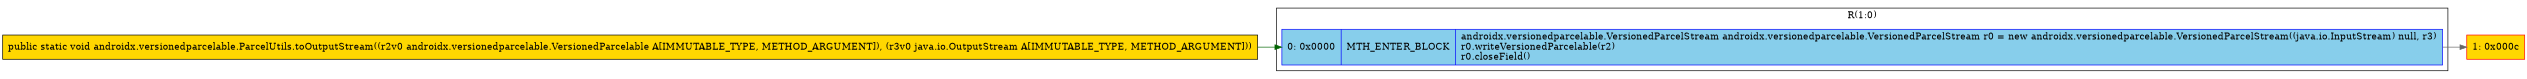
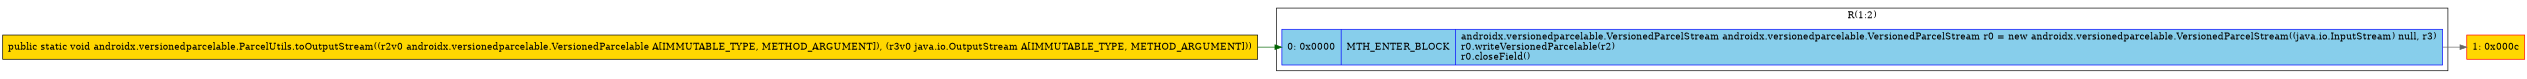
cluster "R(1:0)": label "R(1:0)" -> "R(1:2)"
